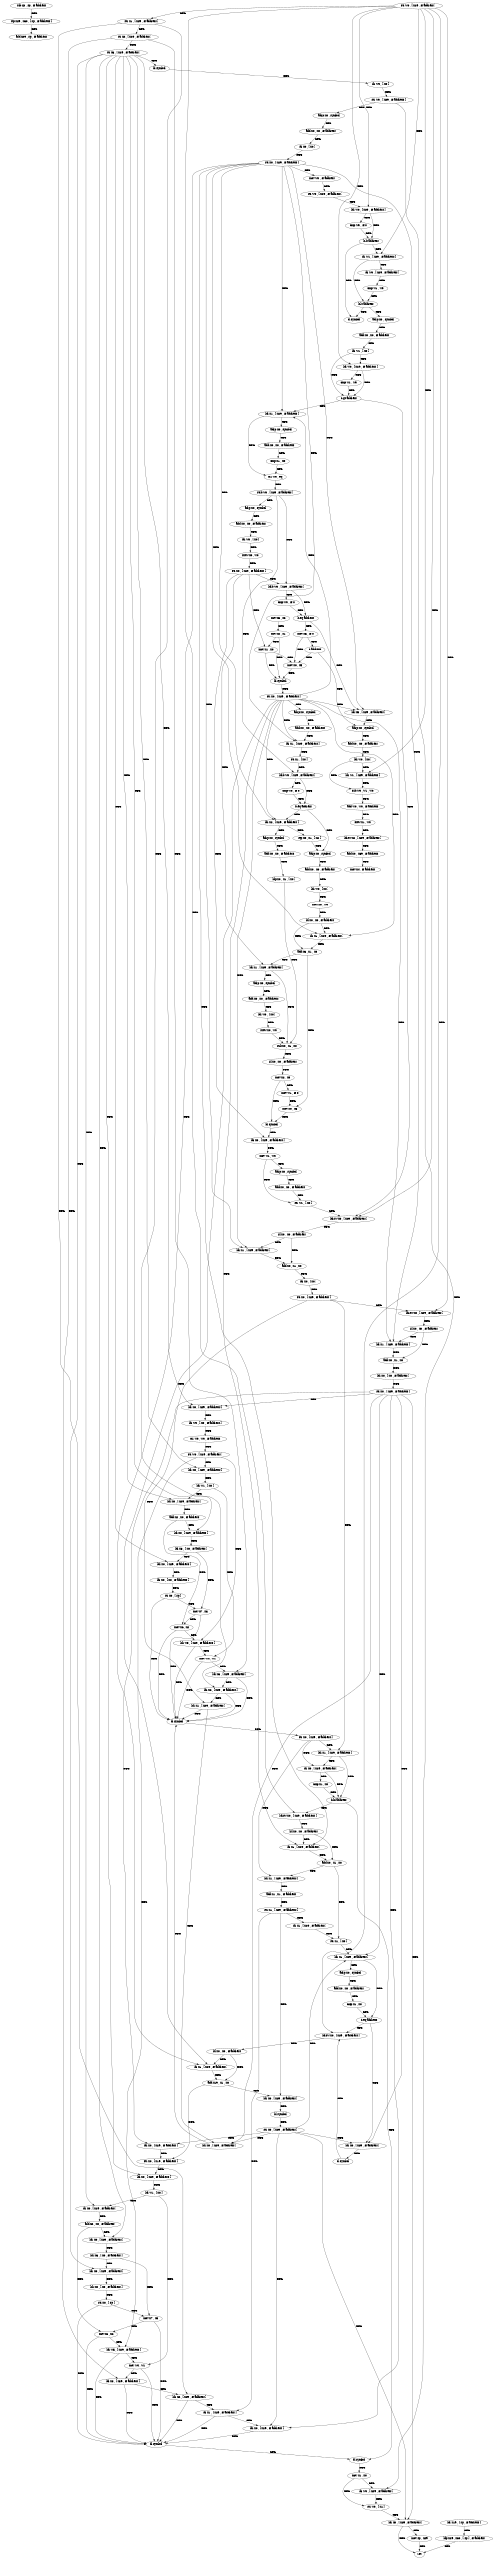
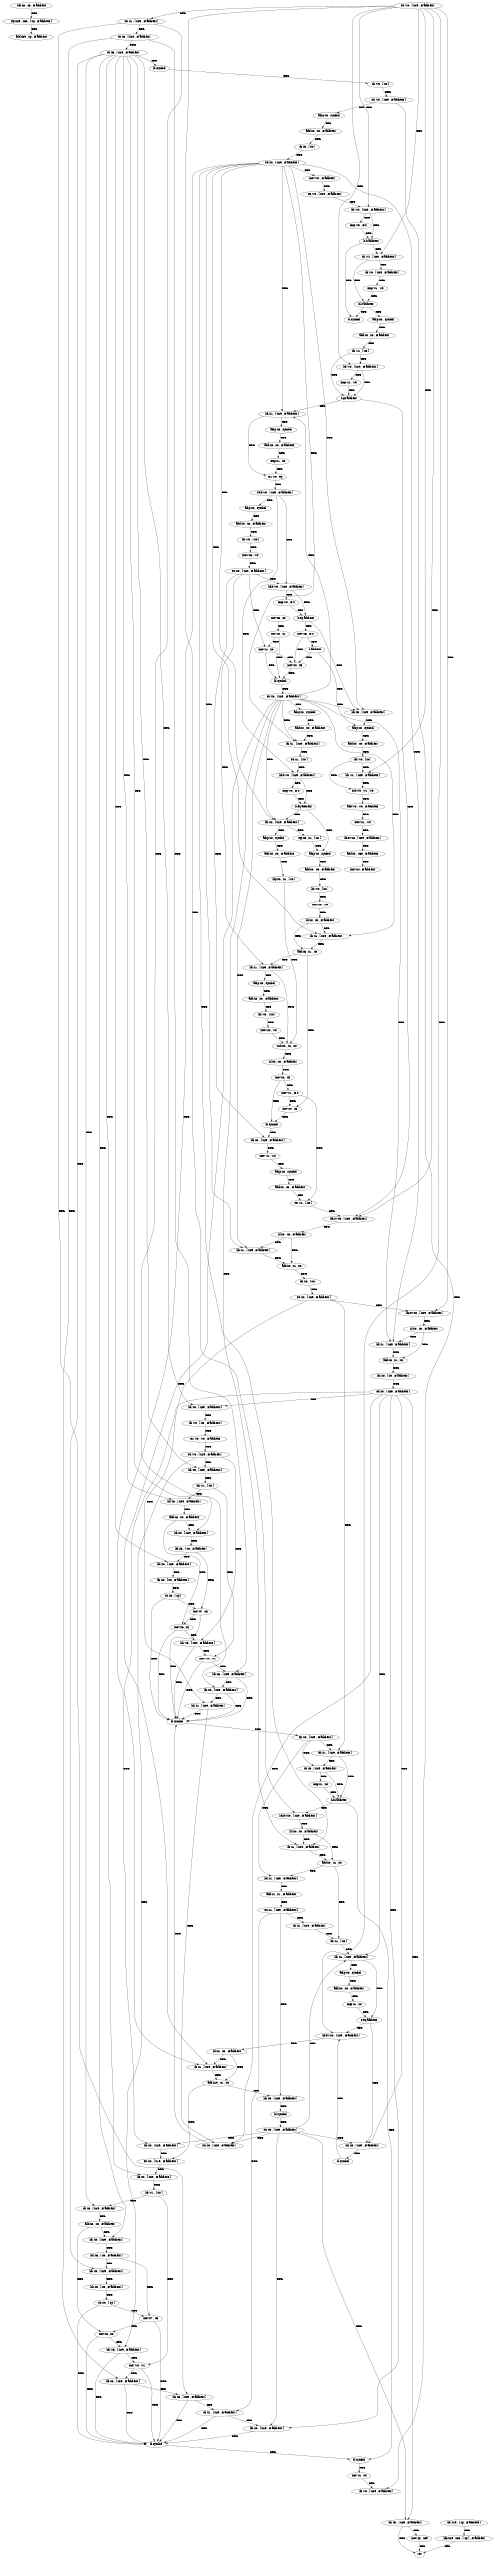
edge "mov w1 , w0" -> "str w1 , [ x0 ]": now "mov w1 , # 0" -> "str w1 , [ x0 ]"
node "str w0 , [ x1 ]": removed
